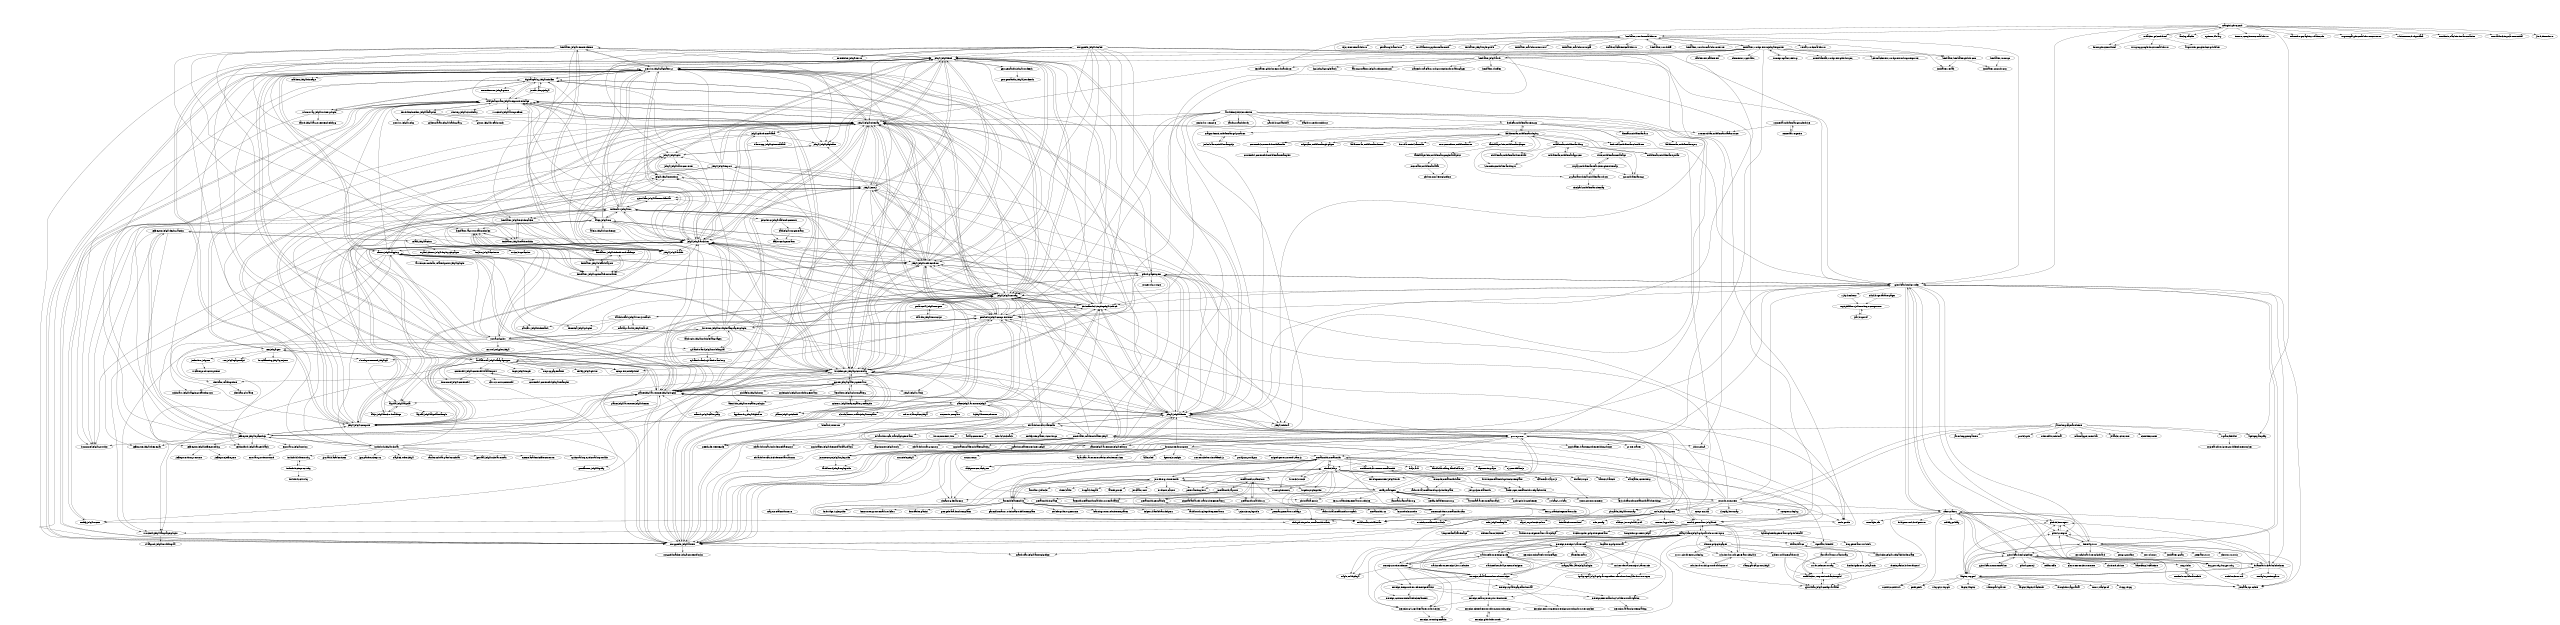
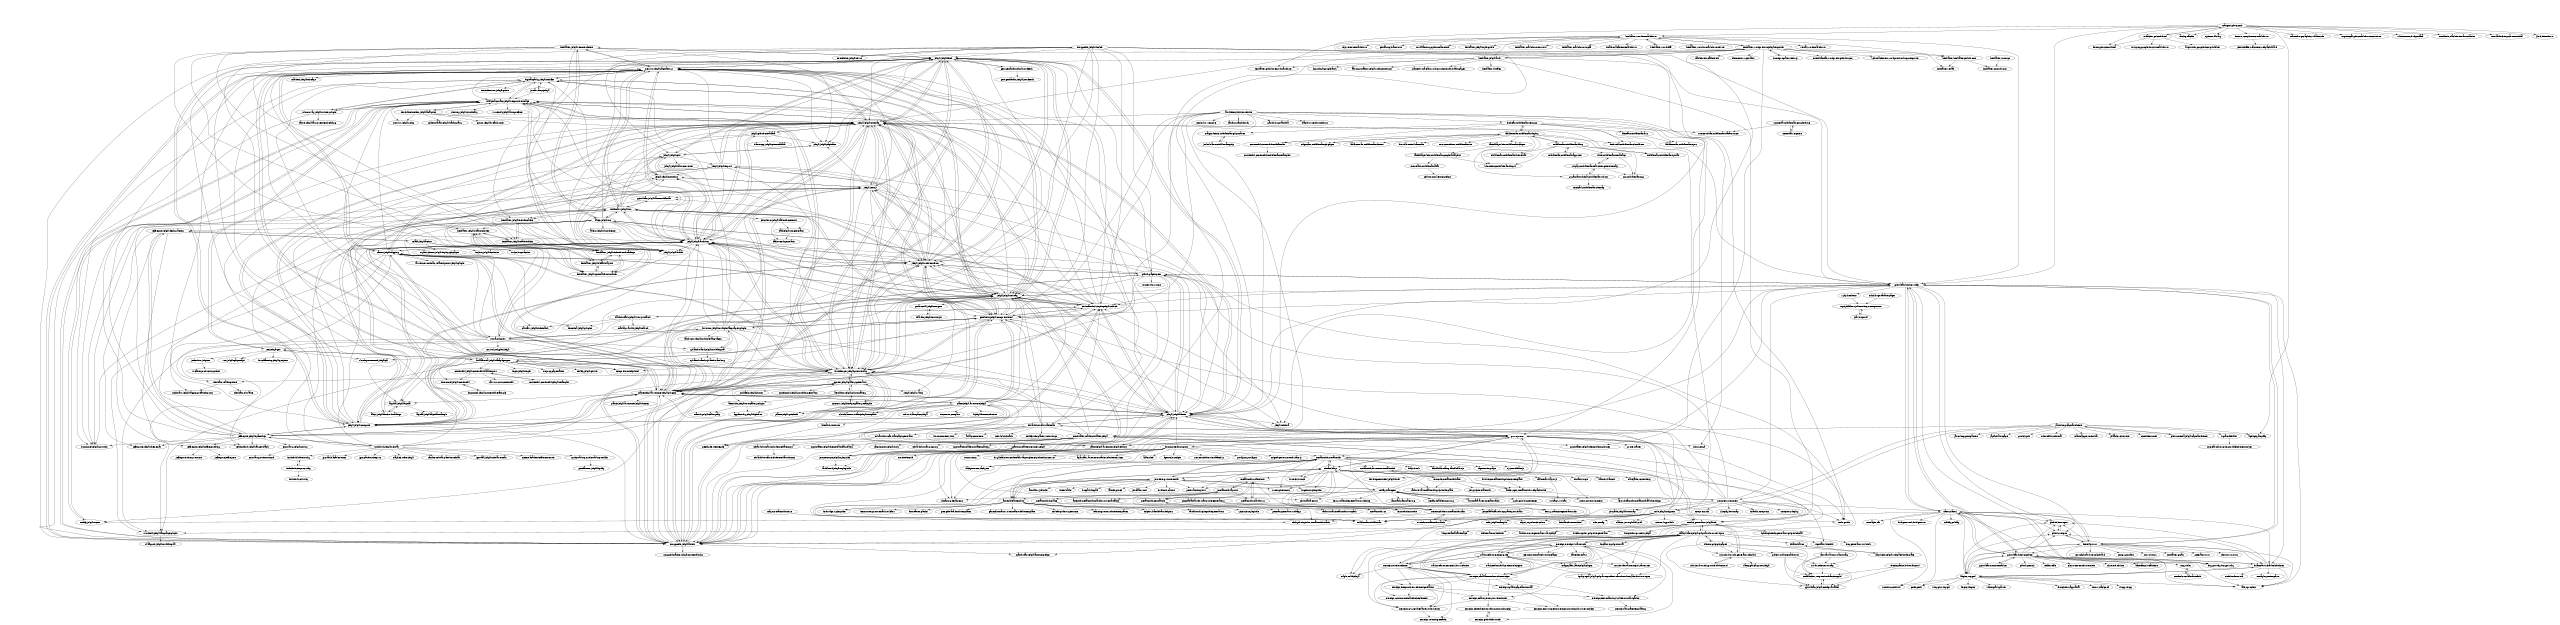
node "jennschiffer/react-es6-webpack-lizard": added
edge "benbalter/wordpress-to-jekyll-exporter" -> "jekyll/jekyll-feed": removed
edge "alienfast/middleman-aws" -> "karlfreeman/middleman-sync": added
edge "untra/polyglot" -> "digitalsparky/jekyll-minifier": added
edge "jekyll/jekyll-import" -> "jekyll/jekyll-gist": reversed
edge "danielbayerlein/middleman-google-analytics" -> "pfulton/mm4-ext-pipeline": now "danielbayerlein/middleman-google-analytics" -> "SimonRice/middleman-disqus"
edge "envygeeks/jekyll-docker" -> "jekyll/jekyll-seo-tag": removed
edge "allejo/jekyll-toc" -> "jeffreytse/jekyll-deploy-action": added
node "benbalter/layouts-readme-index": label "benbalter/layouts-readme-index" -> "benbalter/jekyll-readme-index"
edge "planetjekyll/awesome-jekyll" -> "rbuchberger/jekyll_picture_tag": now "CloudCannon/urban-jekyll-template" -> "rbuchberger/jekyll_picture_tag"
node "dommmel/jekyll-contentful-example": added
edge "avillafiorita/jekyll-datapage_gen" -> "gemfarmer/jekyll-liquify": now "CriticMarkup/CriticMarkup-toolkit" -> "gemfarmer/jekyll-liquify"
edge "kurtsson/jekyll-multiple-languages-plugin" -> "envygeeks/jekyll-assets": added
node "jayfk/statuspage": added
node "pietromenna/jekyll-cayman-theme": added
node "mmistakes/ivantsepp-theme-skinny-bones": label "mmistakes/ivantsepp-theme-skinny-bones" -> "mmistakes/jekyll-theme-skinny-bones"
edge "mmistakes/jekyll-theme-basically-basic" -> "eduardoboucas/include-media-columns": now "eduardoboucas/include-media-export" -> "eduardoboucas/include-media-columns"
node "L-A/Little-Jekyll": label "L-A/Little-Jekyll" -> "L-A/Little-Grid"
node "dwyl/learn-to-send-email-via-google-script-html-no-server": added
node "avajs/ava": label "avajs/ava" -> "avajs/hook"
edge "sintaxi/harp" -> "developmentseed/jekyll-hook": now "sintaxi/harp" -> "prose/prose"
edge "netlify/staticgen" -> "VulcanJS/Vulcan": now "callmecavs/layzr.js" -> "VulcanJS/Vulcan"
node "records/octopress": label "records/octopress" -> "octopress/octopress"
node "pinceladasdaweb/Upgrade-your-brain": added
node "imathis/octopress": added
node "X1011/git-directory-deploy": removed
edge "DAddYE/foreverb" -> "github/resque": now "gjtorikian/html-pipeline" -> "github/resque"
node "fredericpfisterer/jekyll-mix": removed
node "libgit2/libgit2-backends": removed
node "jescalan/sprockets": label "jescalan/sprockets" -> "rails/sprockets"
node "DevTips/javascript-templating": label "DevTips/javascript-templating" -> "DevTips/airspace-templating"
